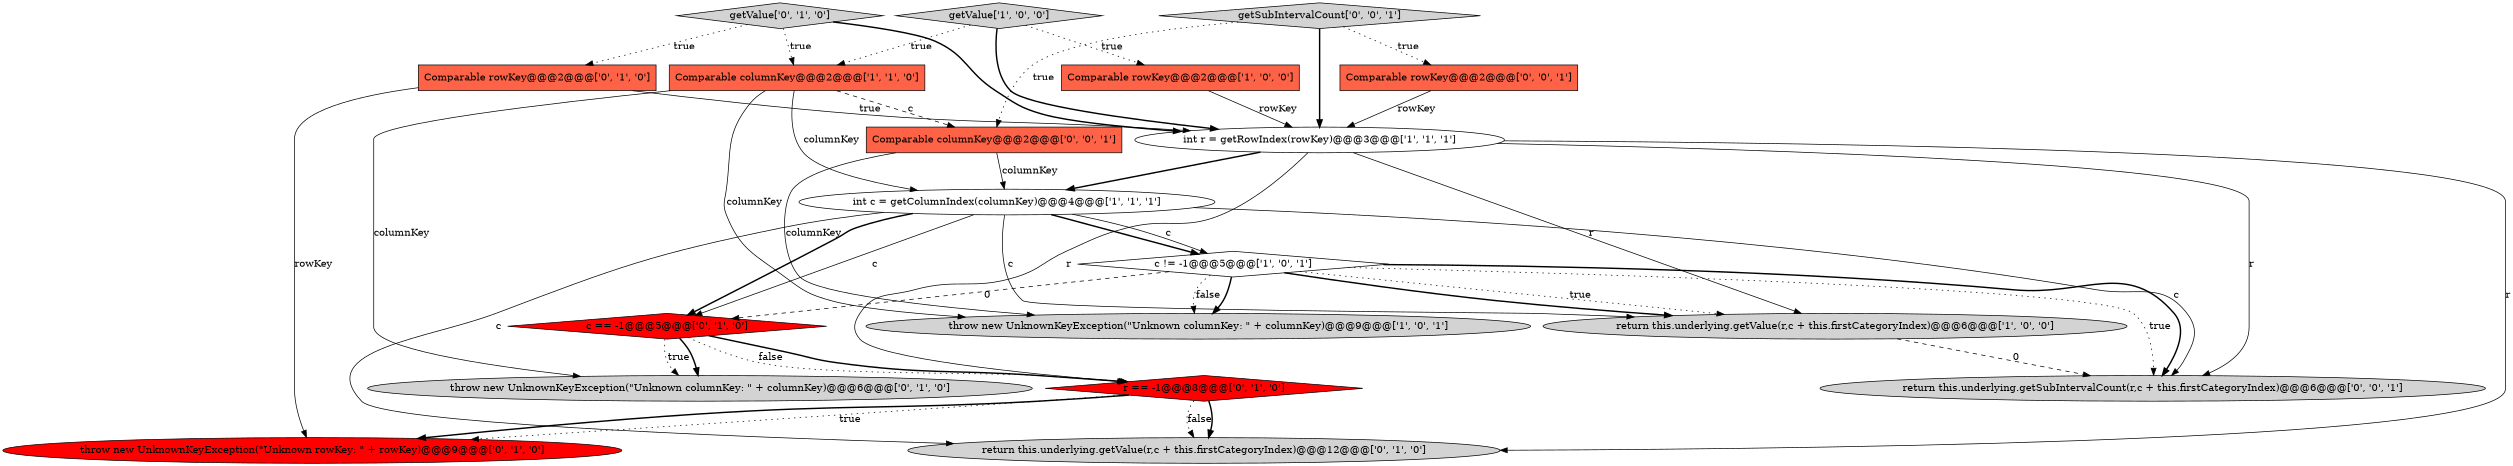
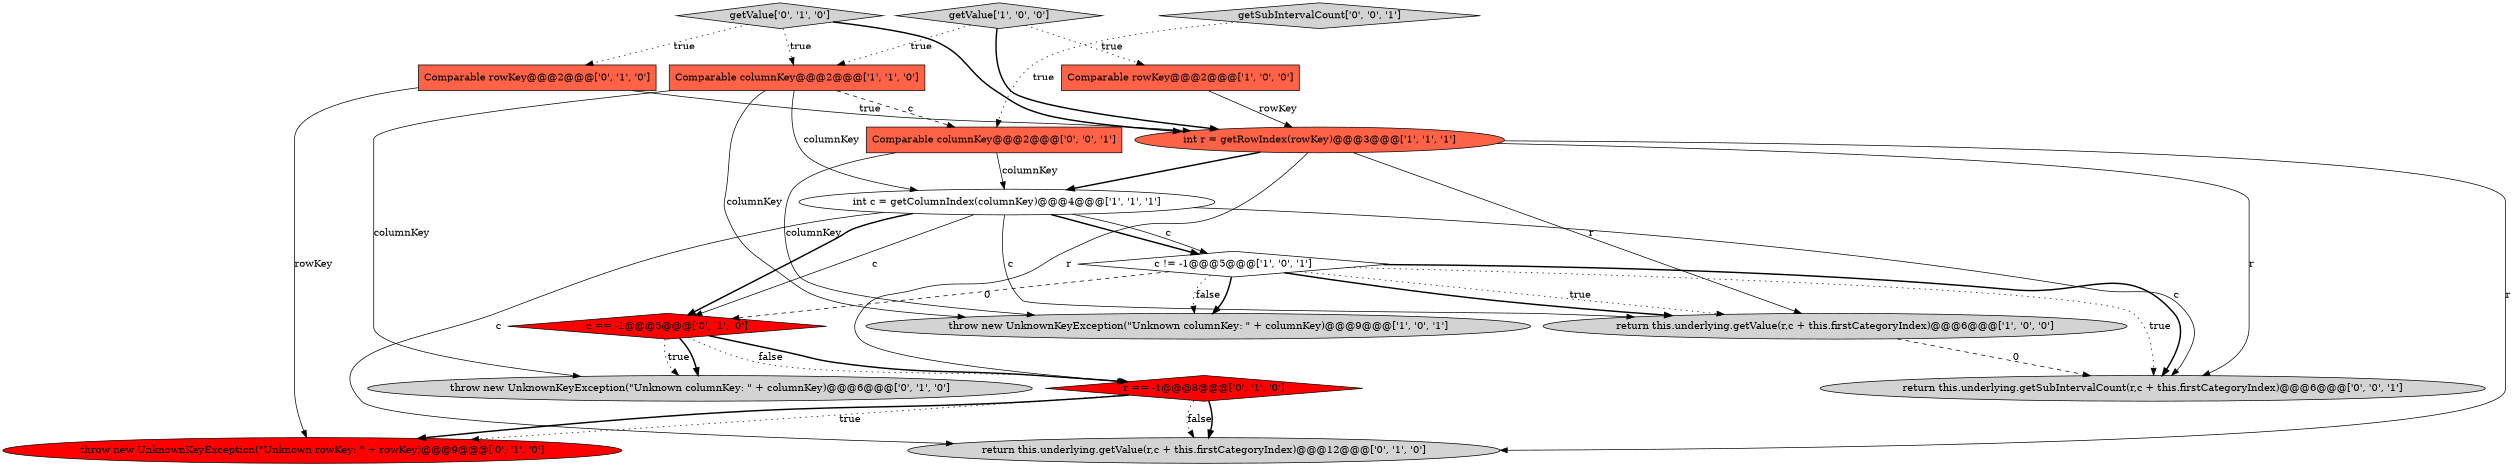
edge "getSubIntervalCount['0', '0', '1']" -> "int r = getRowIndex(rowKey)@@@3@@@['1', '1', '1']": removed
node "Comparable rowKey@@@2@@@['0', '0', '1']": removed
node "int r = getRowIndex(rowKey)@@@3@@@['1', '1', '1']": fillcolor white -> tomato
